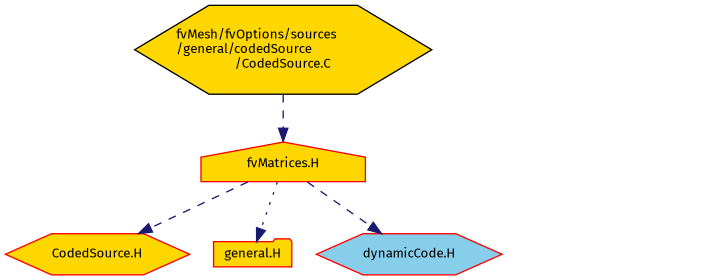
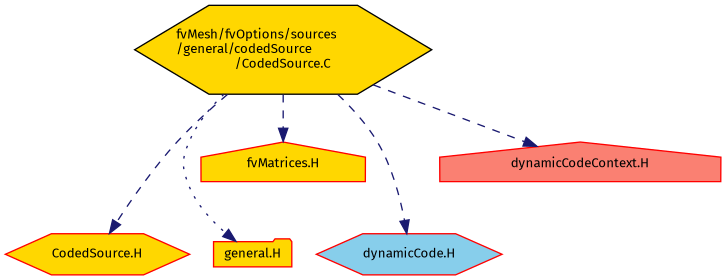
node "dynamicCodeContext.H": added
edge "fvMatrices.H" -> "dynamicCode.H": now "fvMesh/fvOptions/sources /general/codedSource /CodedSource.C" -> "dynamicCode.H"
edge "fvMatrices.H" -> "CodedSource.H": now "fvMesh/fvOptions/sources /general/codedSource /CodedSource.C" -> "CodedSource.H"
edge "fvMatrices.H" -> "general.H": now "fvMesh/fvOptions/sources /general/codedSource /CodedSource.C" -> "general.H"
